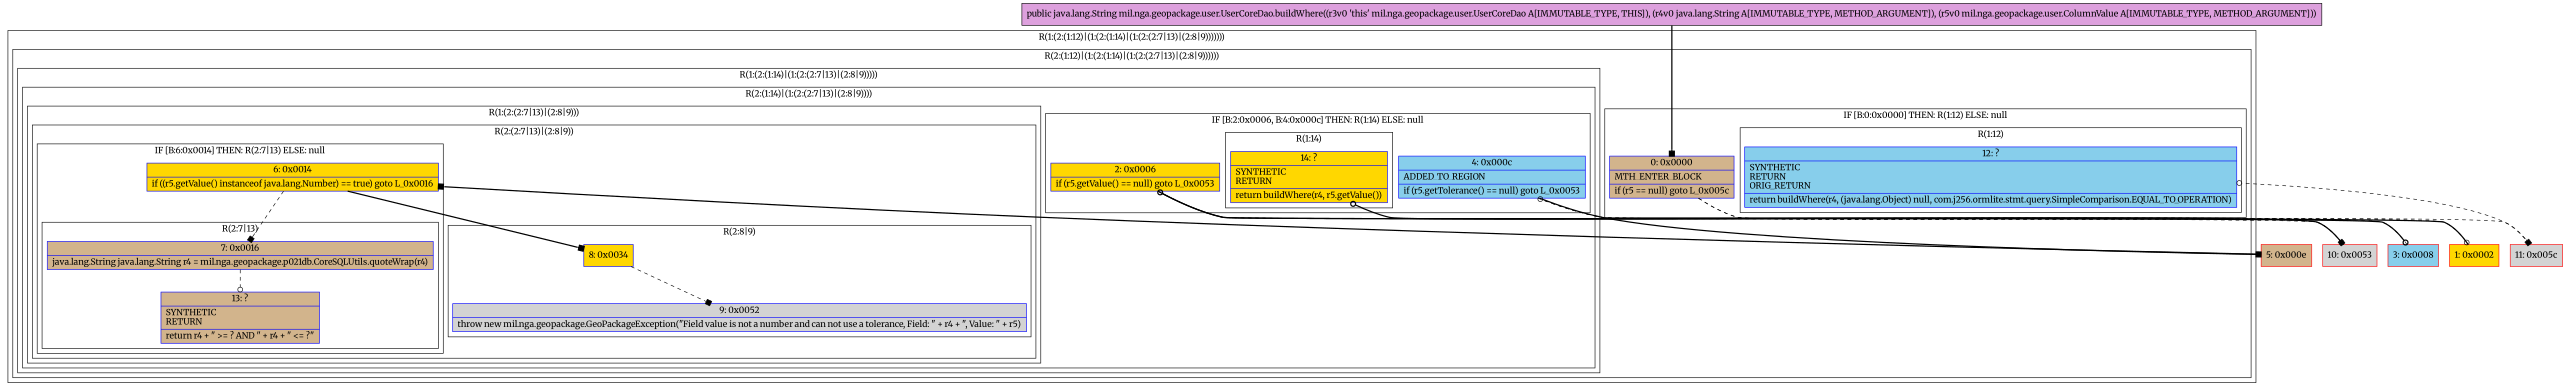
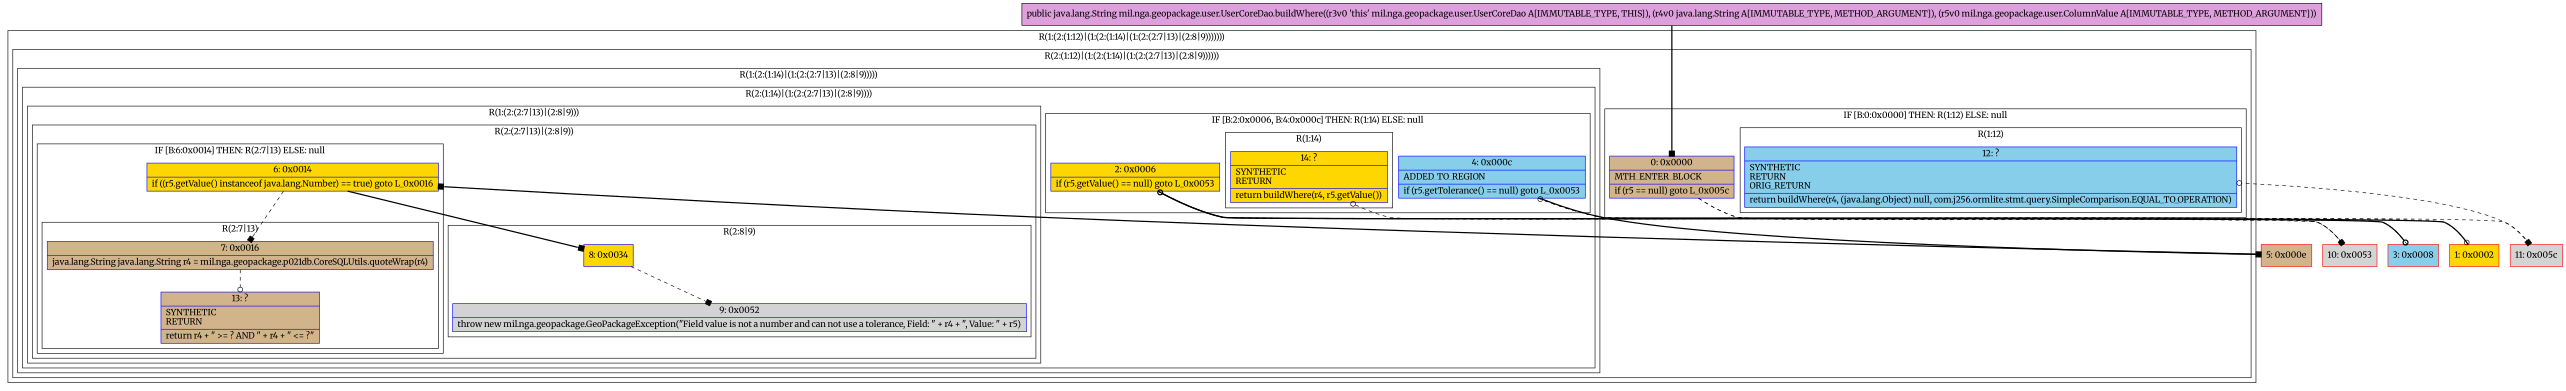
edge "10: 0x0053" -> "14: ?": style bold -> dashed
